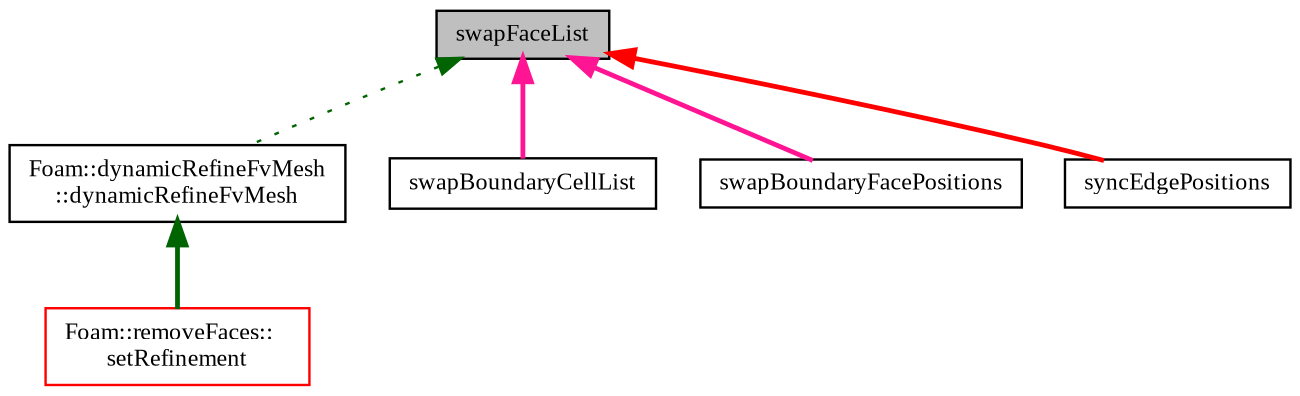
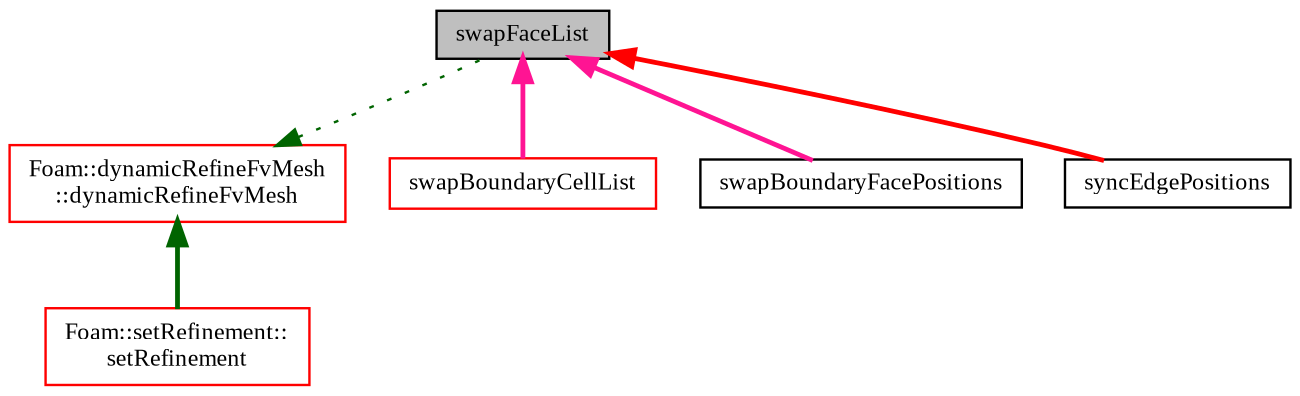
edge "Foam::dynamicRefineFvMesh ::dynamicRefineFvMesh" -> "swapFaceList": reversed
node "Foam::dynamicRefineFvMesh ::dynamicRefineFvMesh": color black -> red
node "swapBoundaryCellList": color black -> red
node "Foam::removeFaces:: setRefinement": label "Foam::removeFaces:: setRefinement" -> "Foam::setRefinement:: setRefinement"
